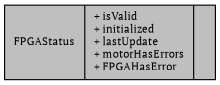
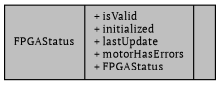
node "FPGAStatus": text "+ FPGAHasError" -> "+ FPGAStatus"
